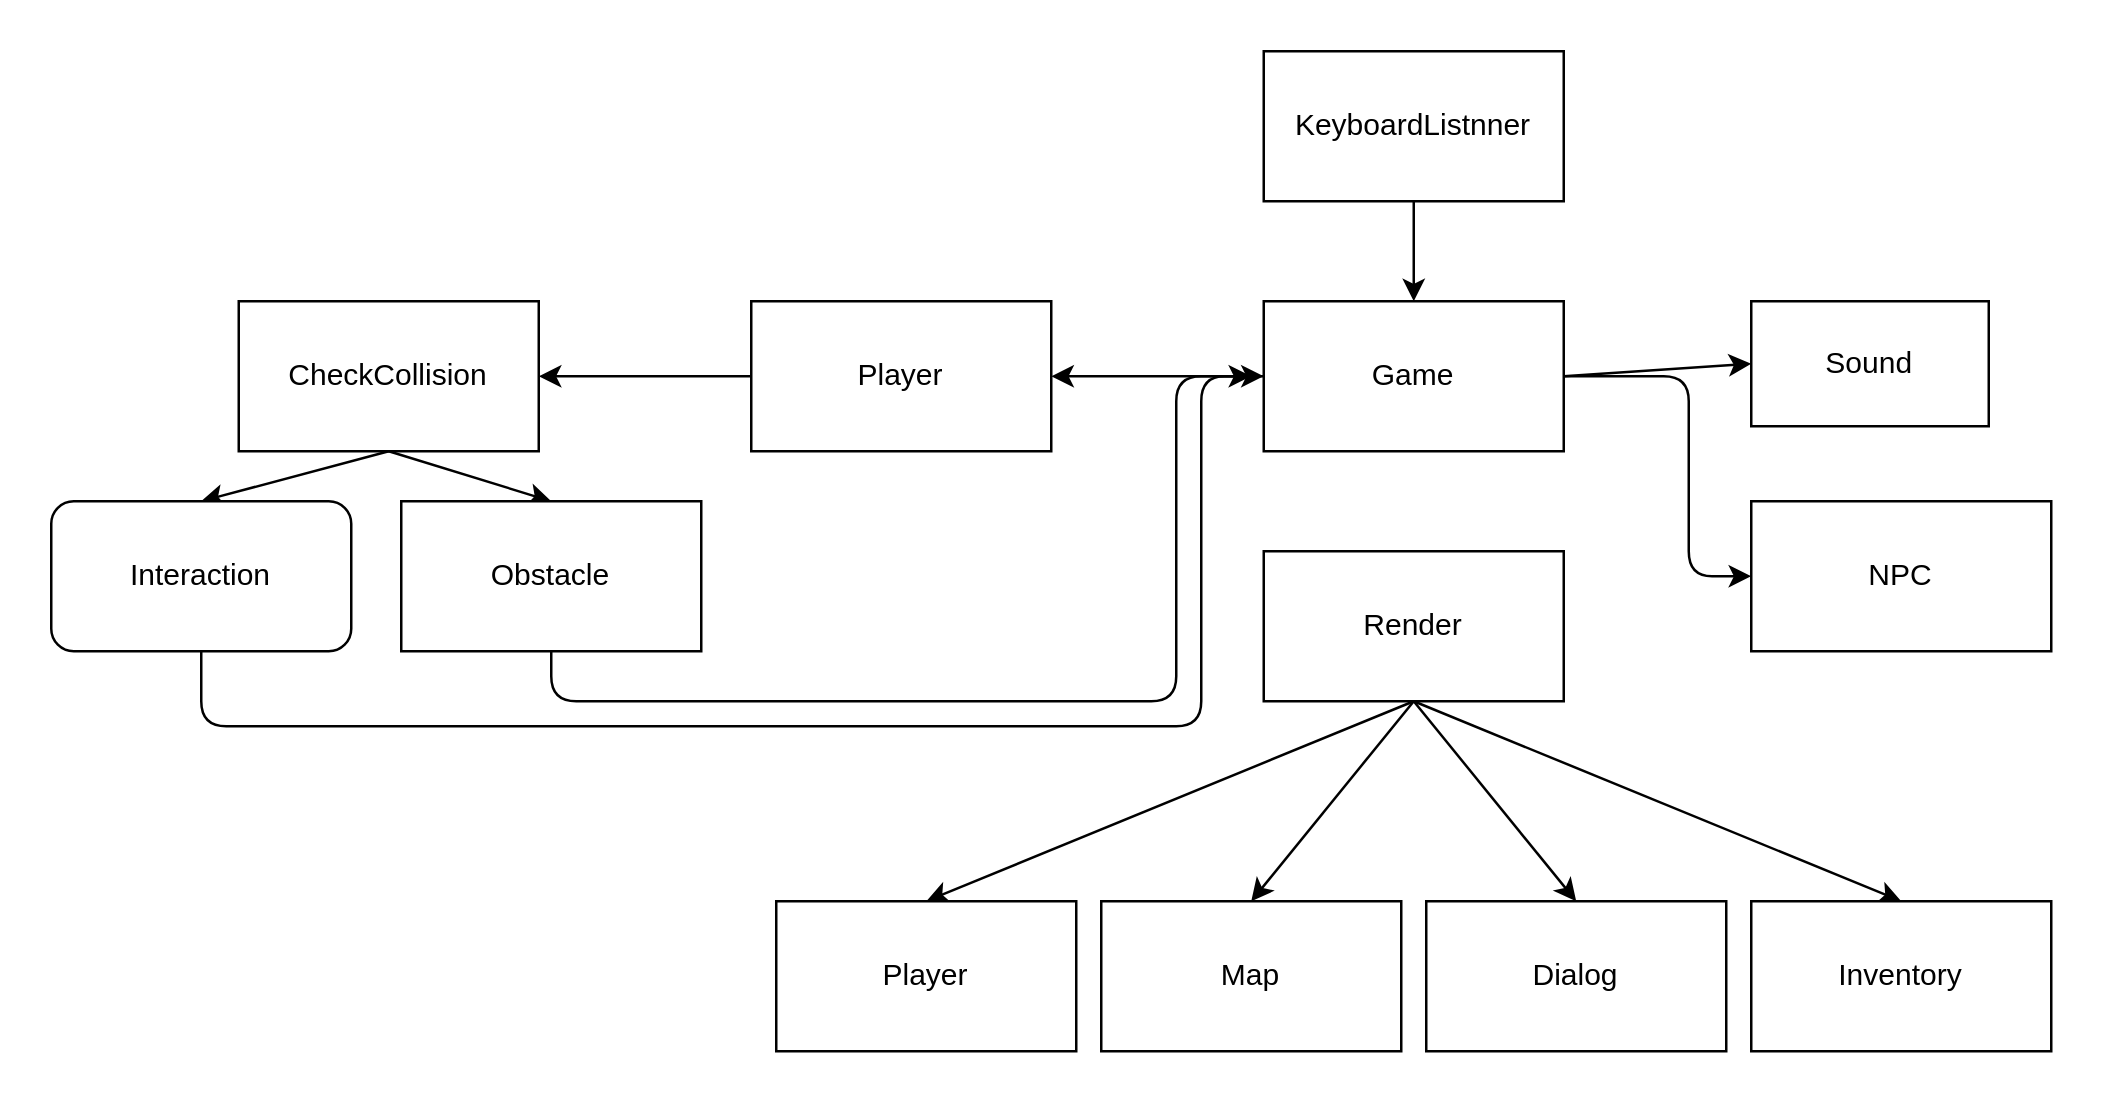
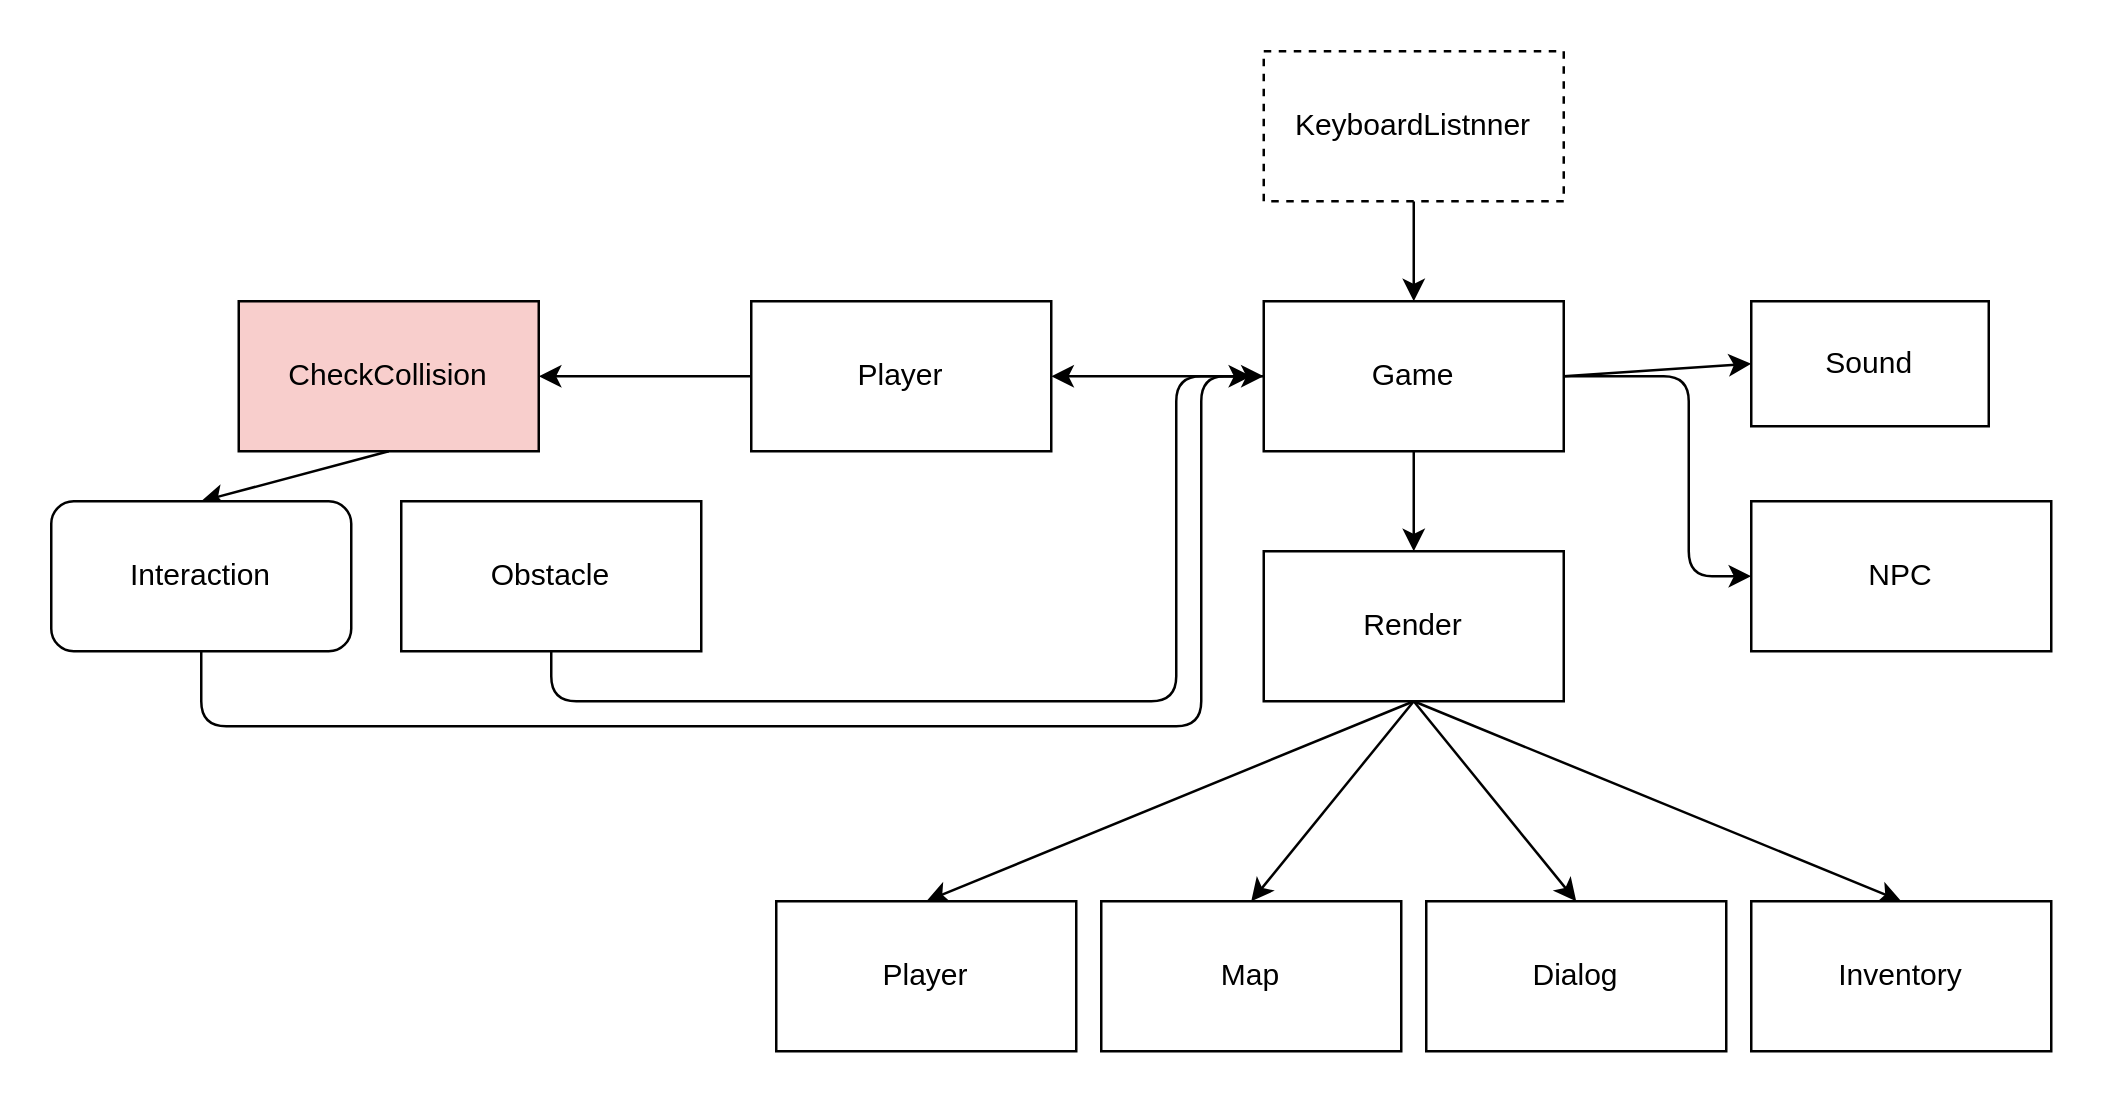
node "KeyboardListnner": style solid -> dashed
node "CheckCollision": fillcolor #ffffff -> #f8cecc
edge "CheckCollision" -> "Obstacle": removed
edge "Game" -> "Render": added
